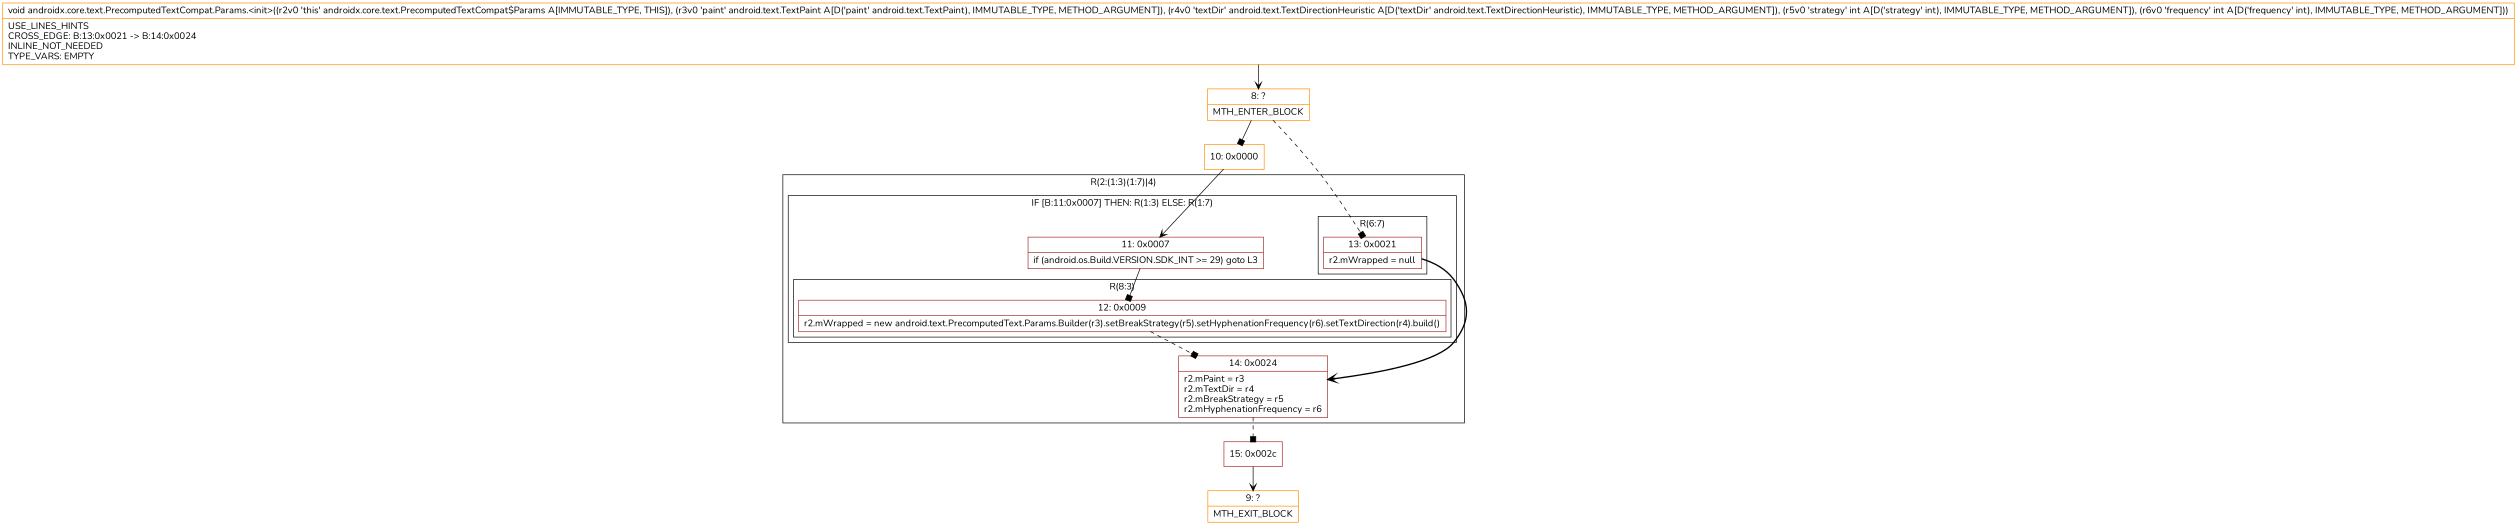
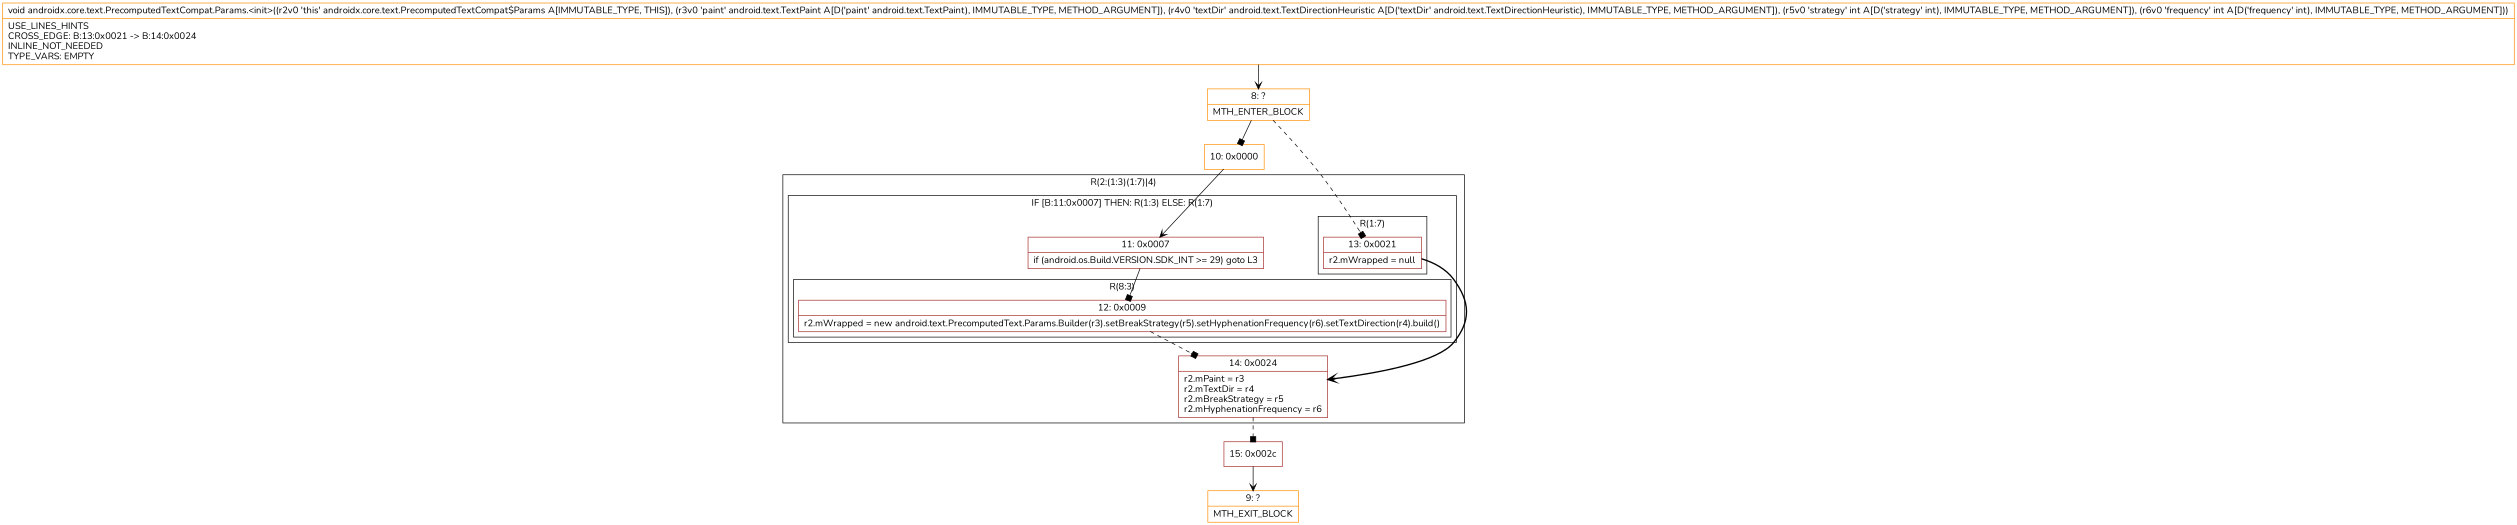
cluster "R(6:7)": label "R(6:7)" -> "R(1:7)"
